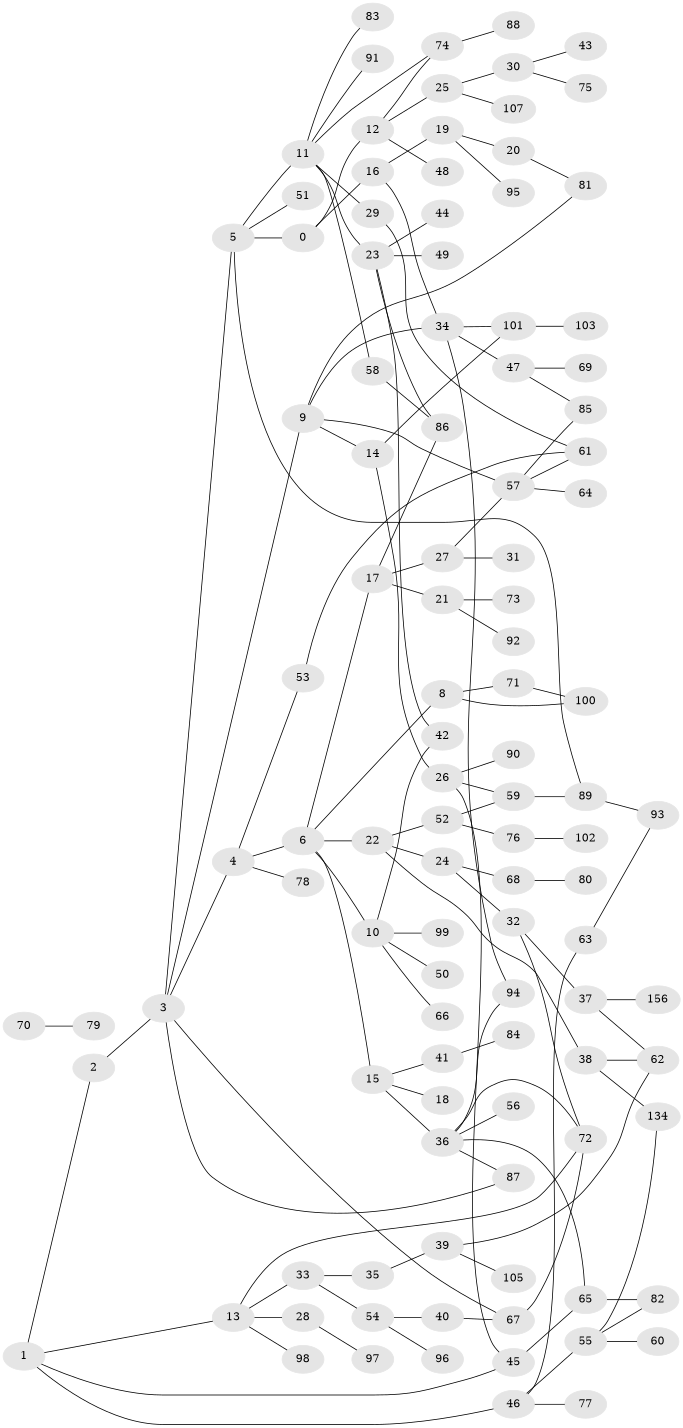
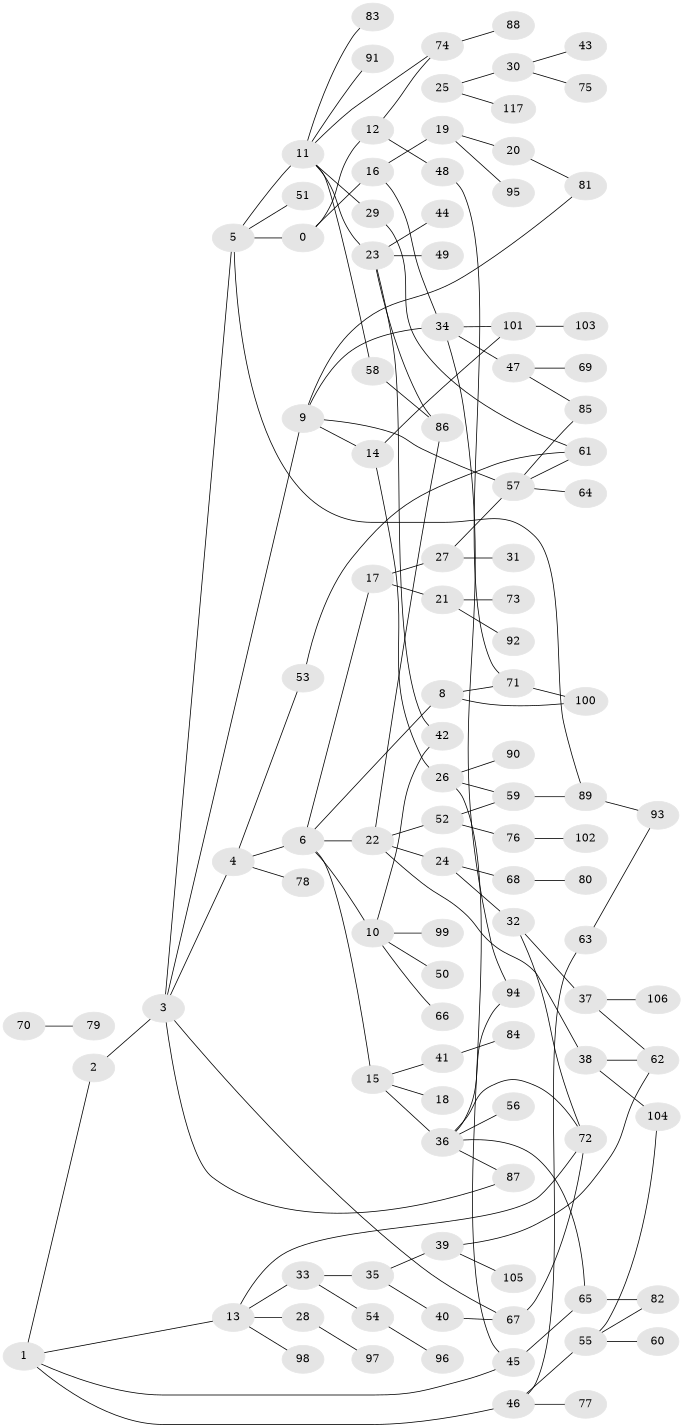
edge "25" -- "12": removed
node "107": label "107" -> "117"
edge "48" -- "71": added
edge "86" -- "17": now "86" -- "22"
node "156": label "156" -> "106"
node "134": label "134" -> "104"
edge "54" -- "40": now "35" -- "40"
